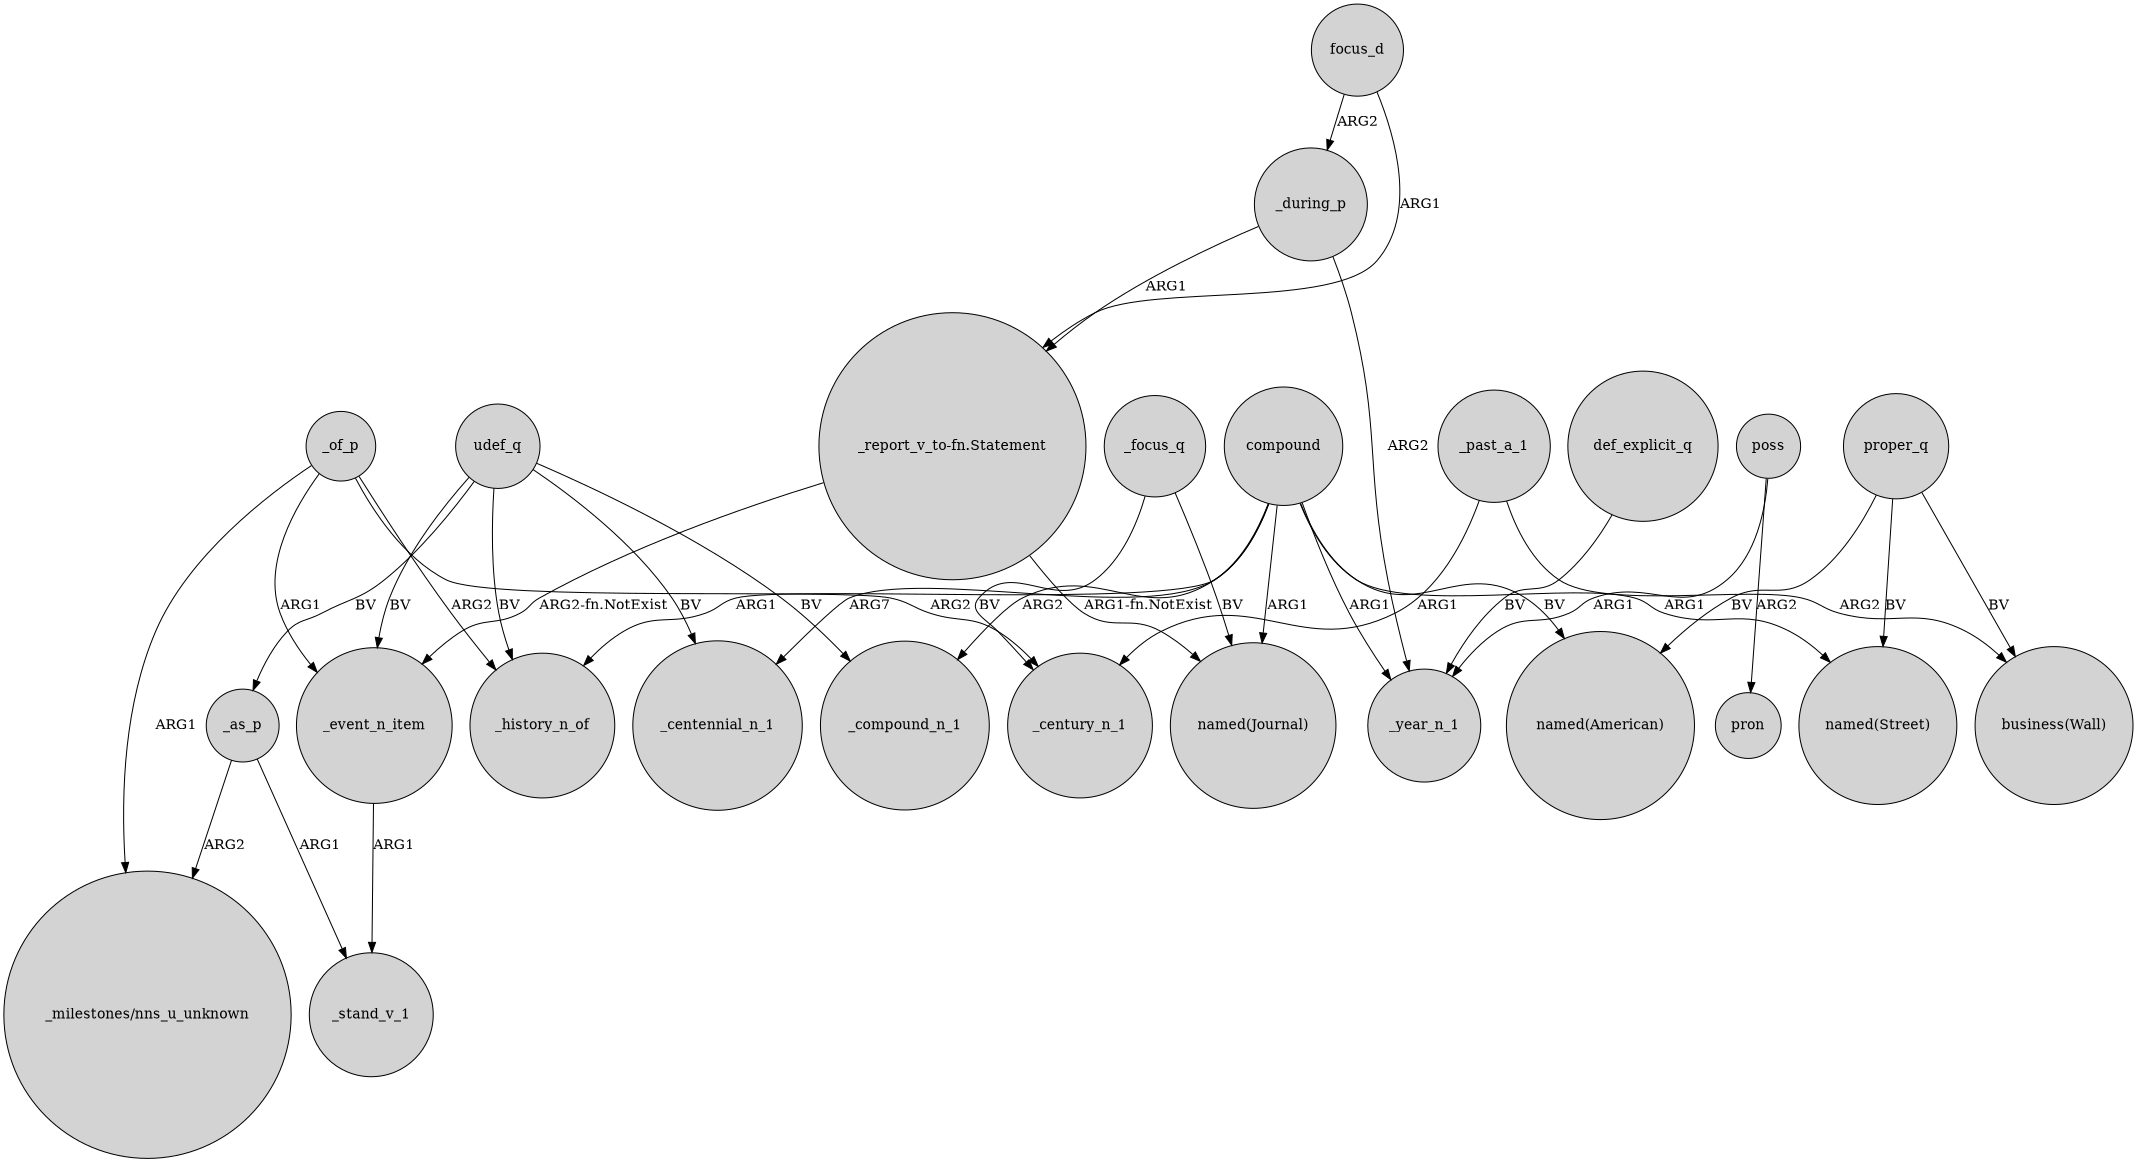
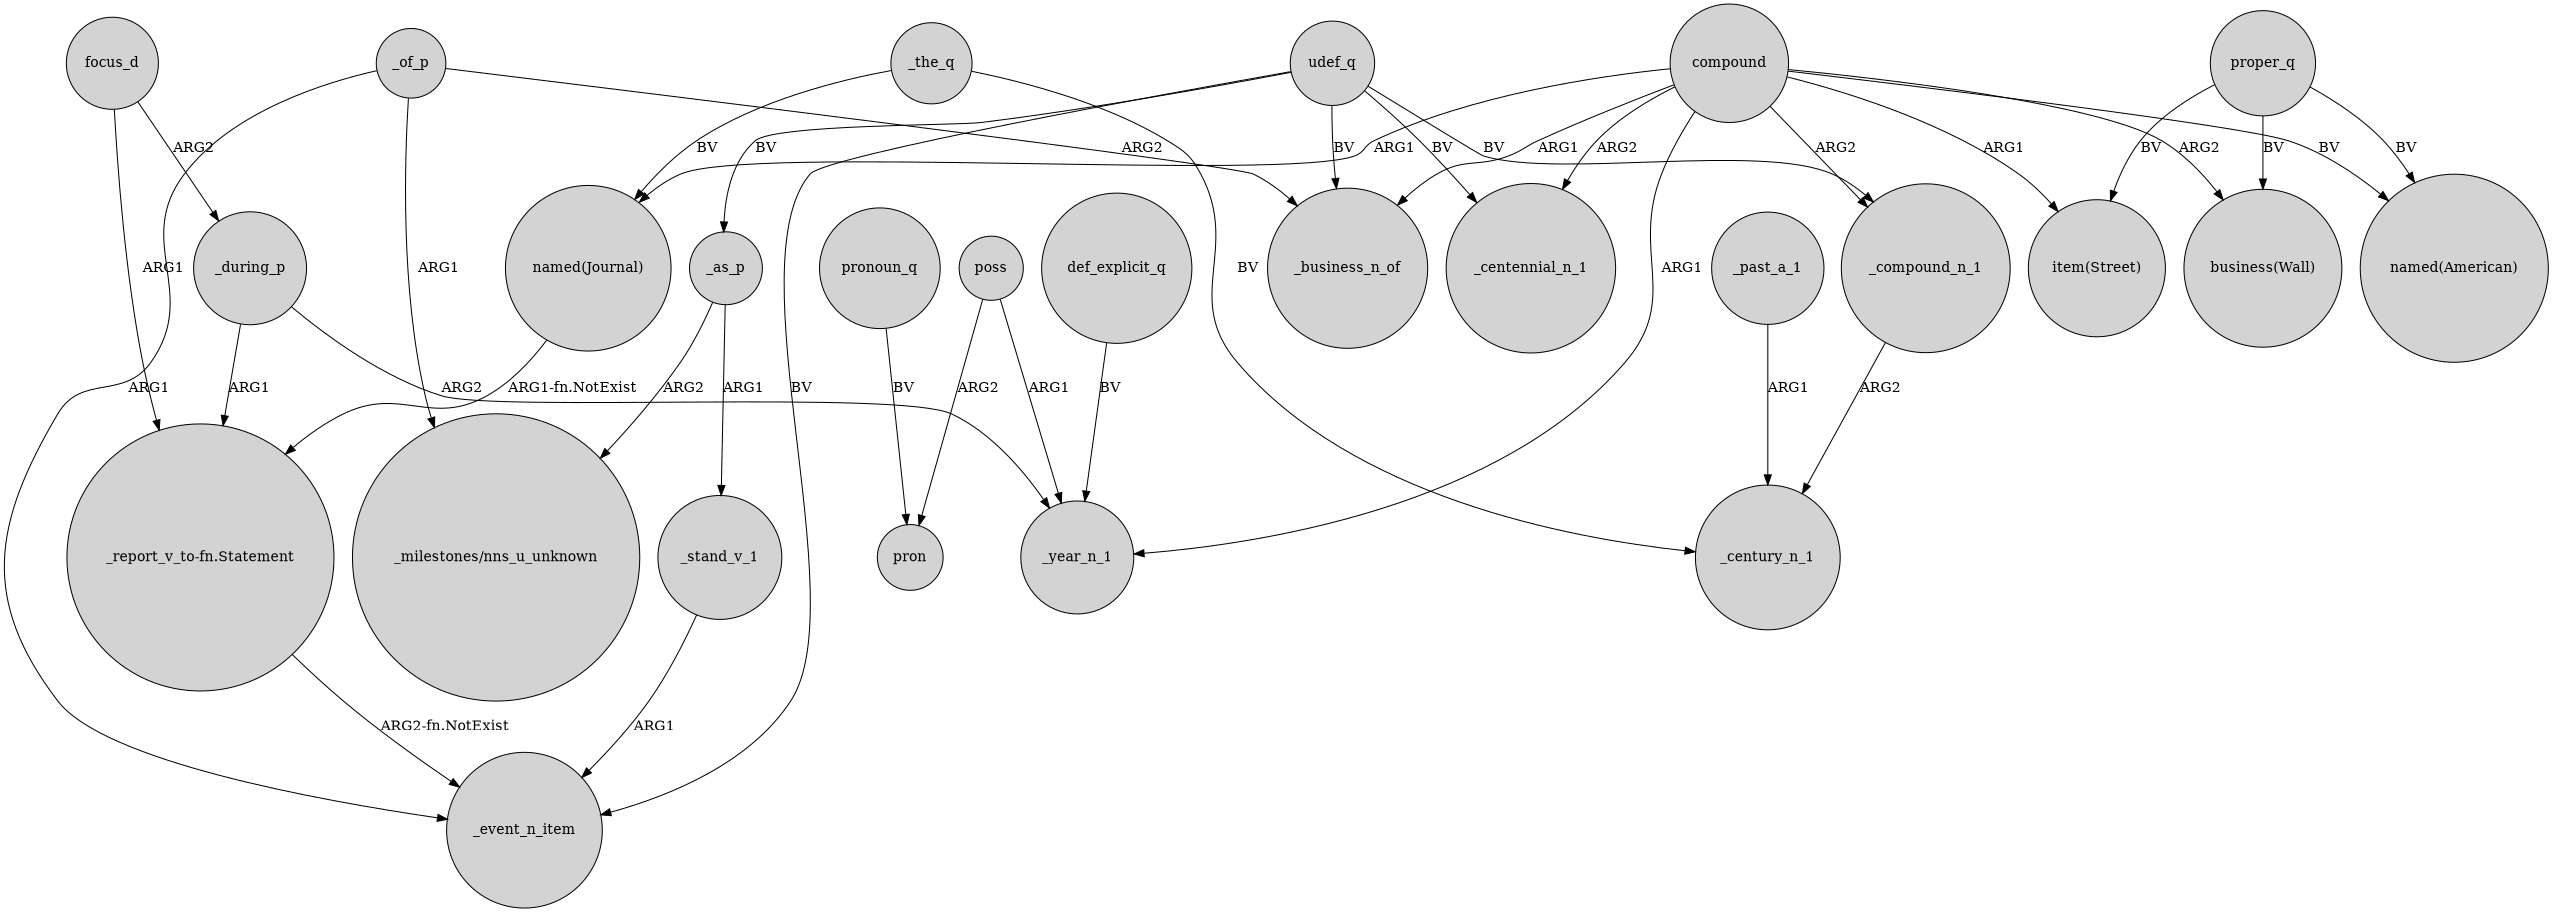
node "pronoun_q": added
node "_focus_q": label "_focus_q" -> "_the_q"
edge "_of_p" -> "_century_n_1": now "_compound_n_1" -> "_century_n_1"
edge "_past_a_1" -> "business(Wall)": now "compound" -> "business(Wall)"
edge "compound" -> "_centennial_n_1": label "ARG7" -> "ARG2"
edge "_report_v_to-fn.Statement" -> "named(Journal)": reversed
node "_history_n_of": label "_history_n_of" -> "_business_n_of"
node "named(Street)": label "named(Street)" -> "item(Street)"
edge "_event_n_item" -> "_stand_v_1": reversed
